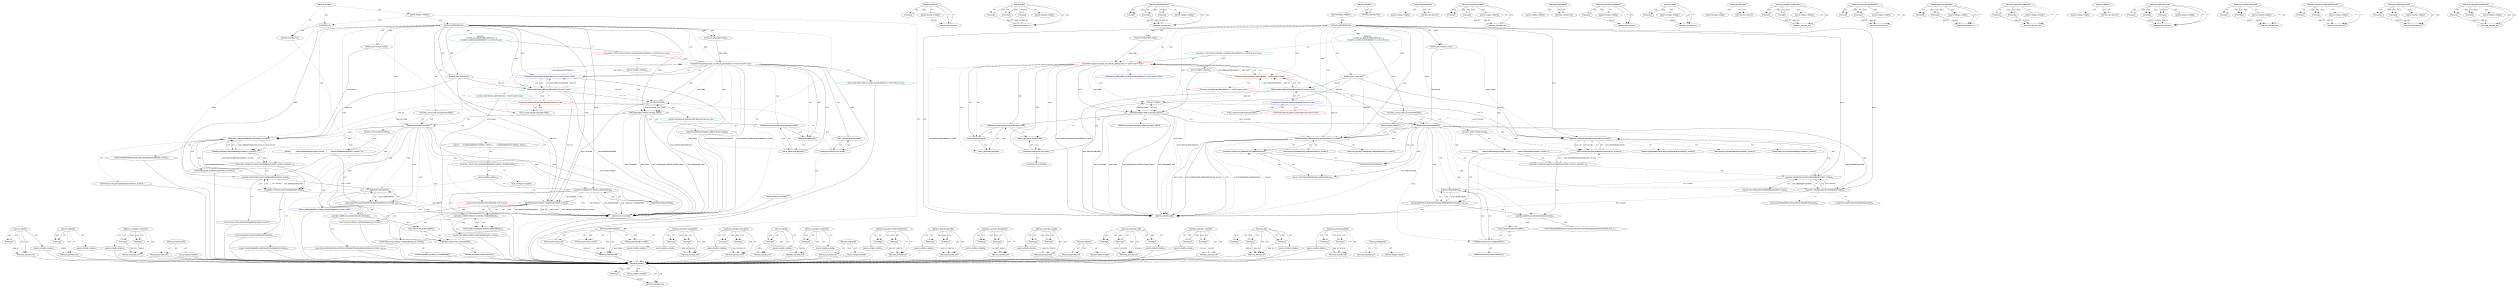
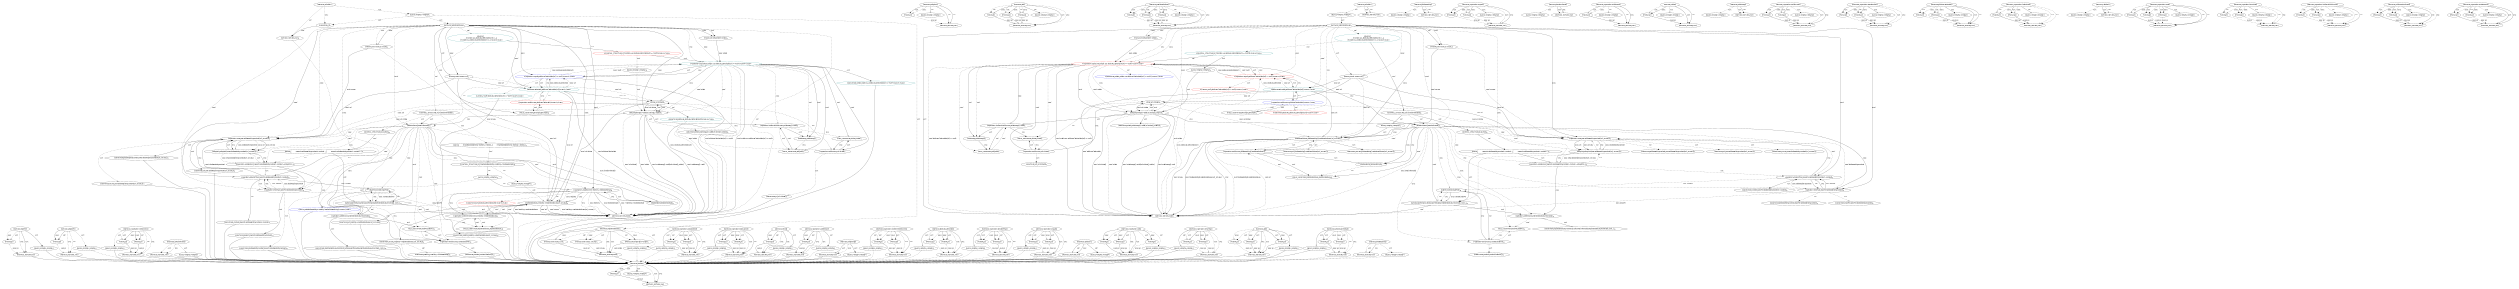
edge "<(BlobURL.getOrigin,BlobURL::getOrigin(url))<SUB>4</SUB>>" -> "<(IDENTIFIER,url,BlobURL::getOrigin(url))<SUB>4</SUB>>": now "(<operator>.assignment,* registry = blobRegistry())" -> "<(IDENTIFIER,url,BlobURL::getOrigin(url))<SUB>4</SUB>>"
